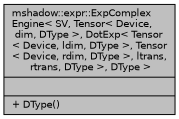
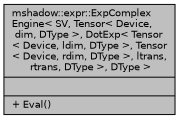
node "mshadow::expr::ExpComplex": text "+ DType()" -> "+ Eval()"
